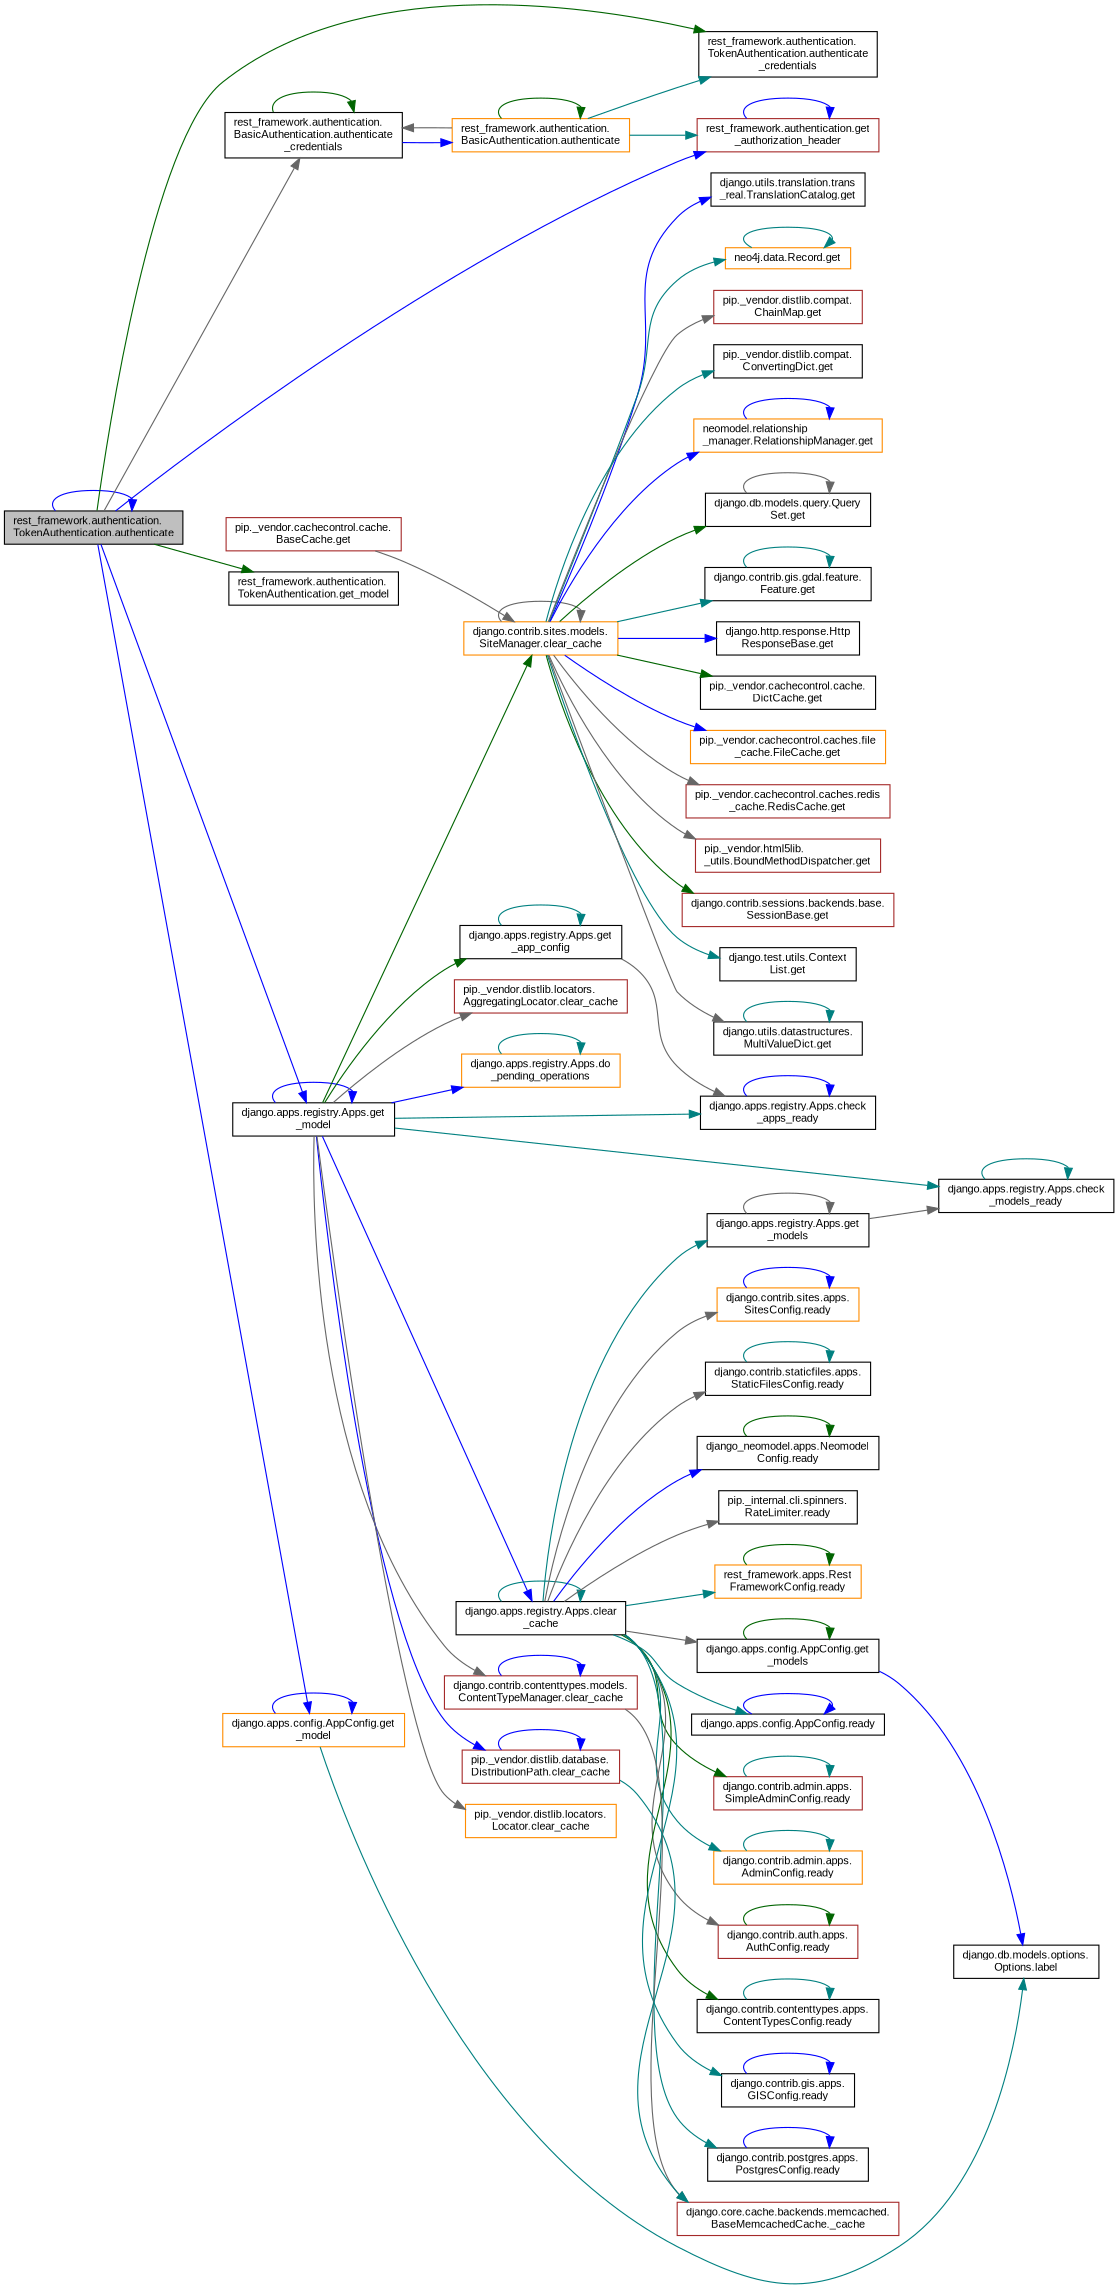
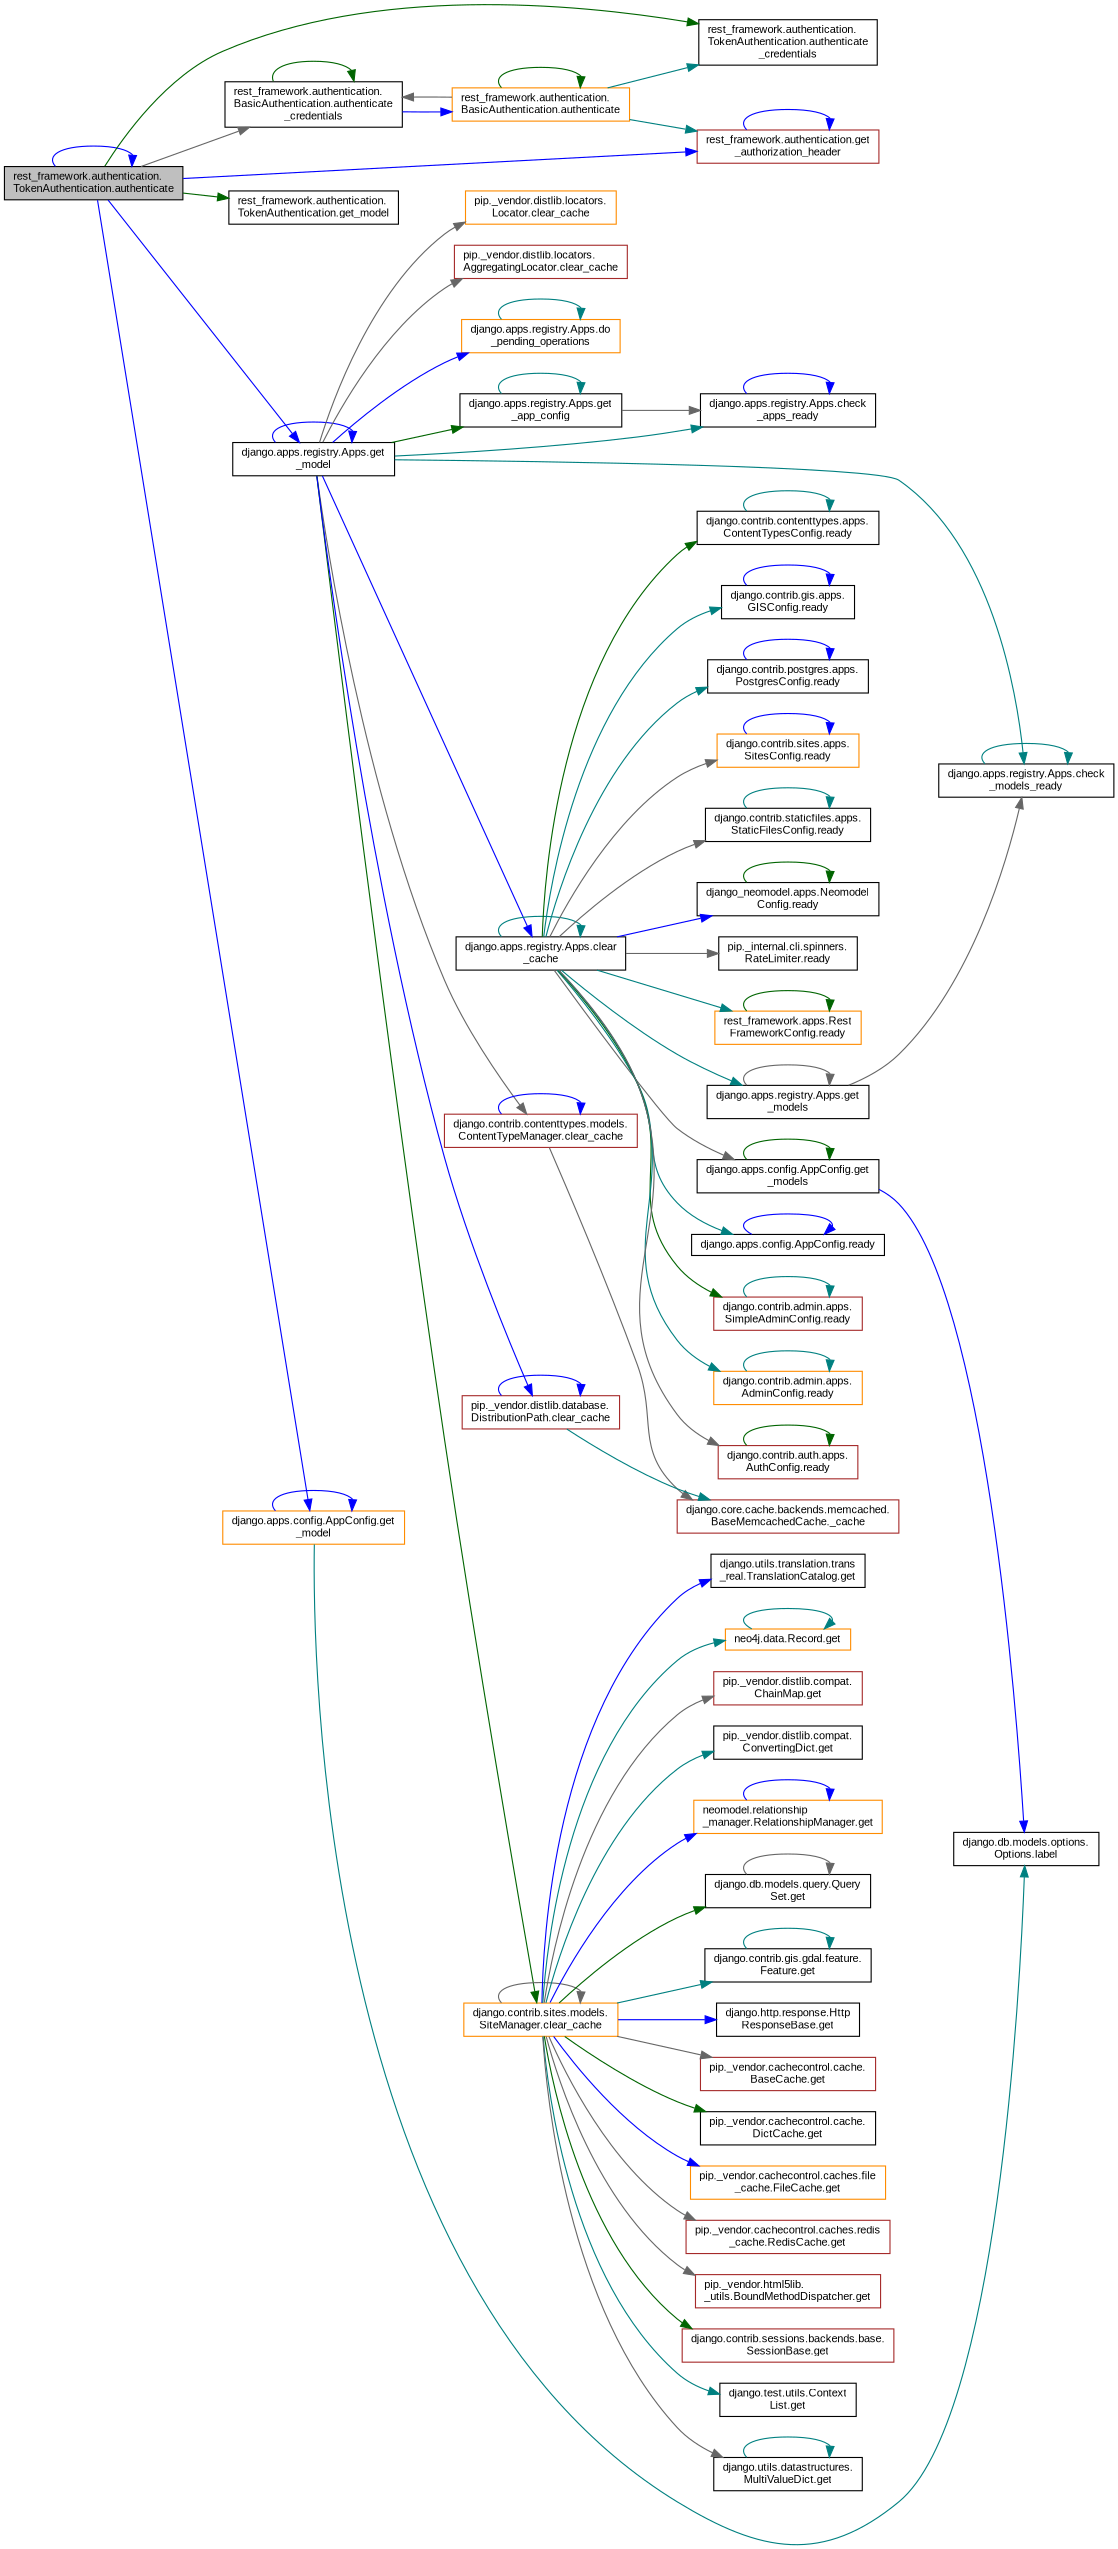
edge "pip._vendor.cachecontrol.cache. BaseCache.get" -> "django.contrib.sites.models. SiteManager.clear_cache": reversed
